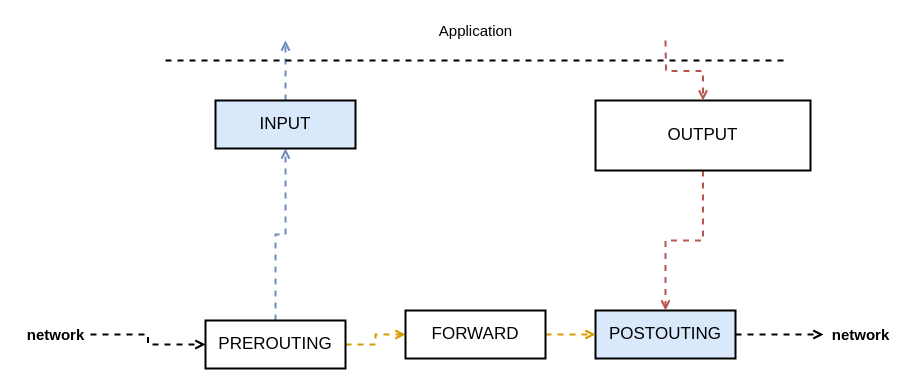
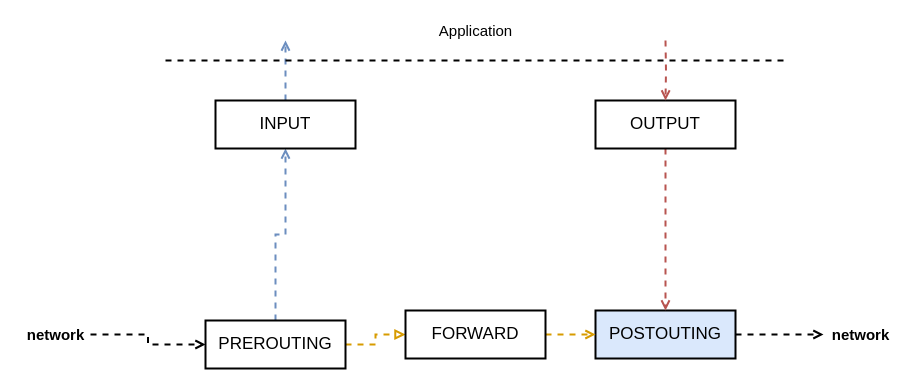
node "INPUT": fillcolor #dae8fc -> #ffffff
node "OUTPUT": size 215x70 -> 140x48
edge "PREROUTING" -> "FORWARD": arrowhead open -> block
